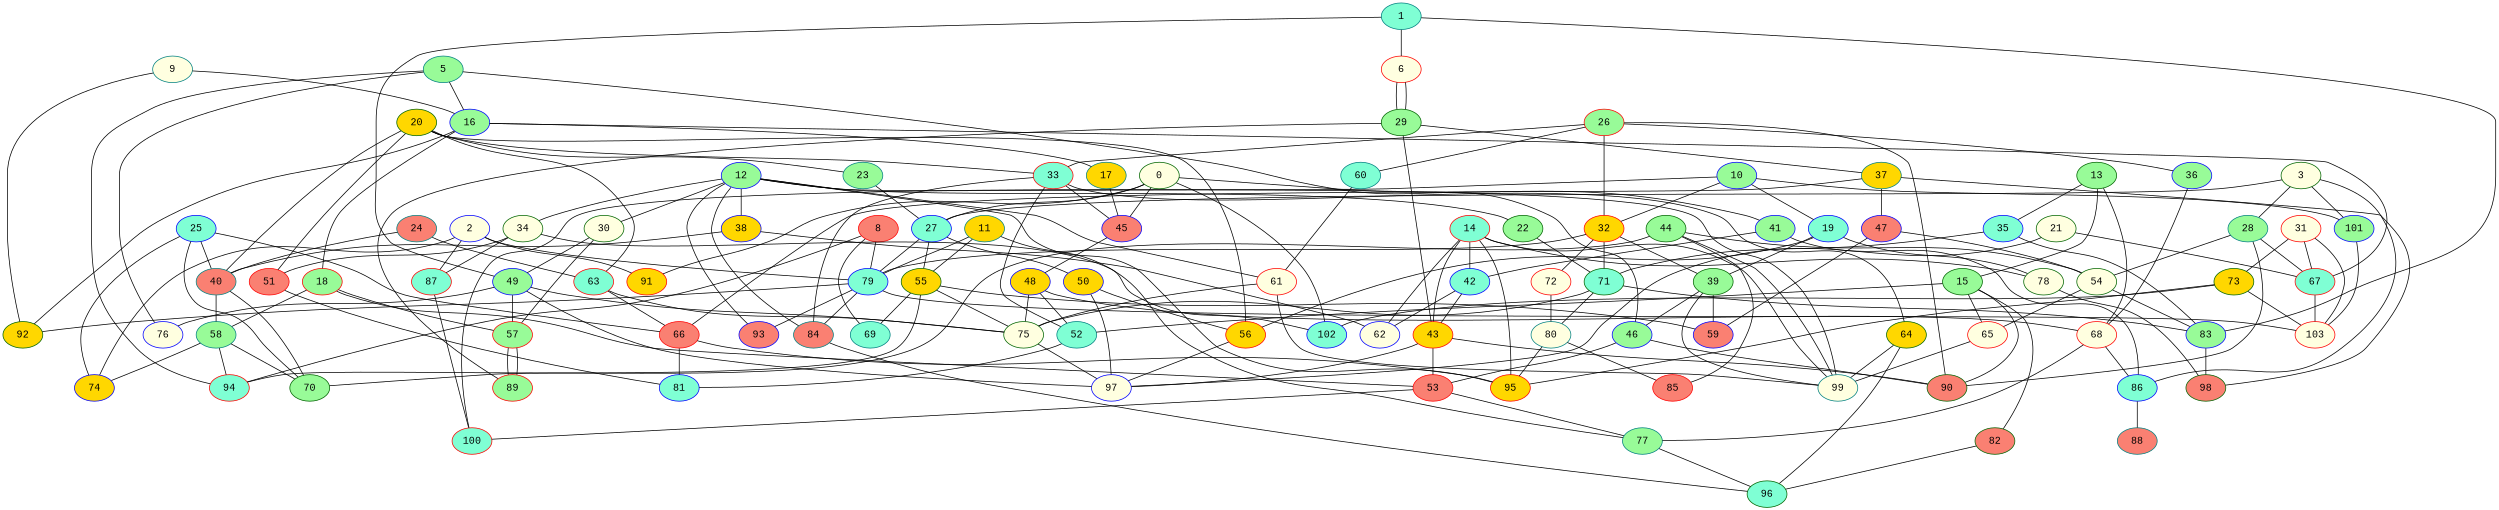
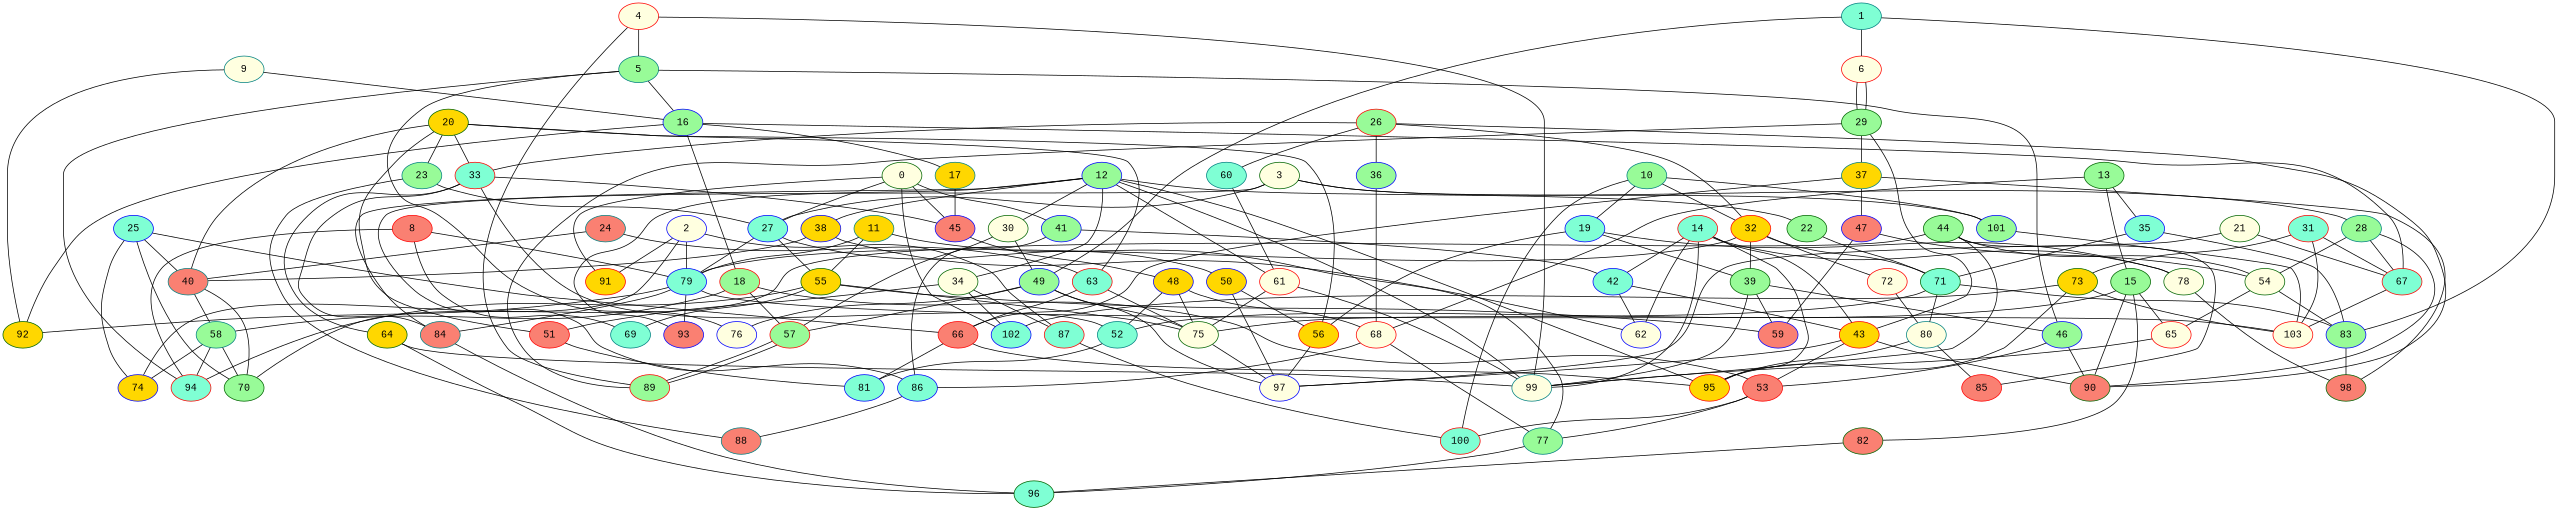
node "4": added
node "10": color blue -> teal
node "31": fillcolor lightyellow -> aquamarine
edge "23" -- "88": added
